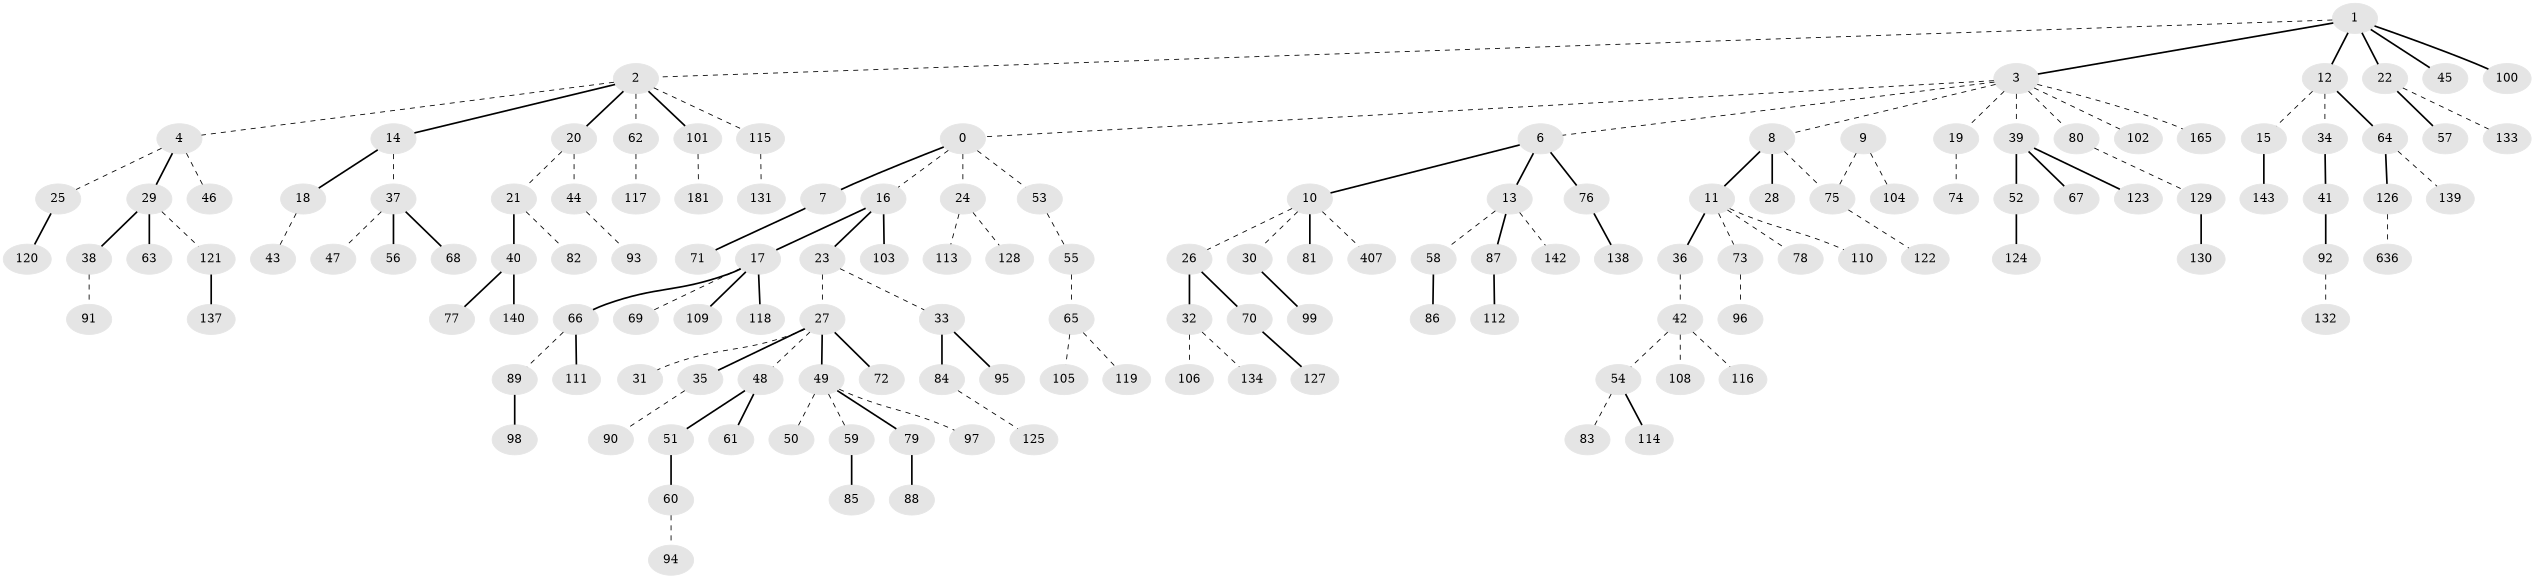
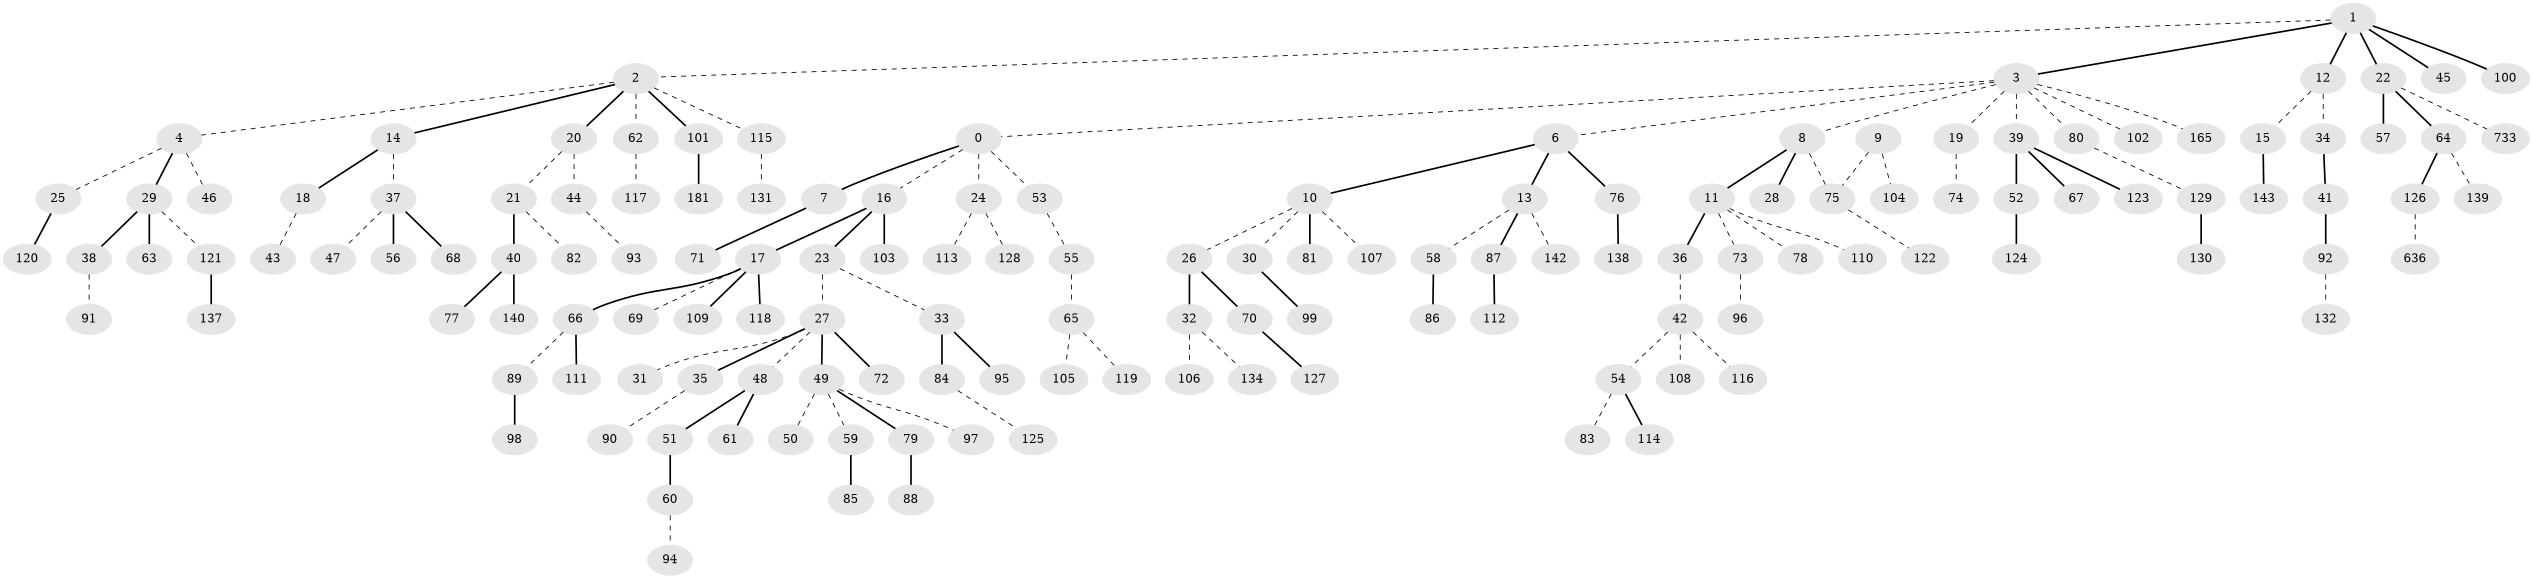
edge "12" -- "64": now "22" -- "64"
node "133": label "133" -> "733"
edge "101" -- "181": style dashed -> bold
node "407": label "407" -> "107"
